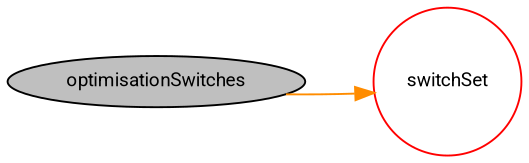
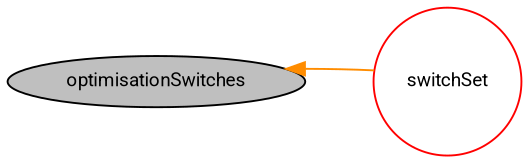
edge "optimisationSwitches" -> "switchSet": reversed
